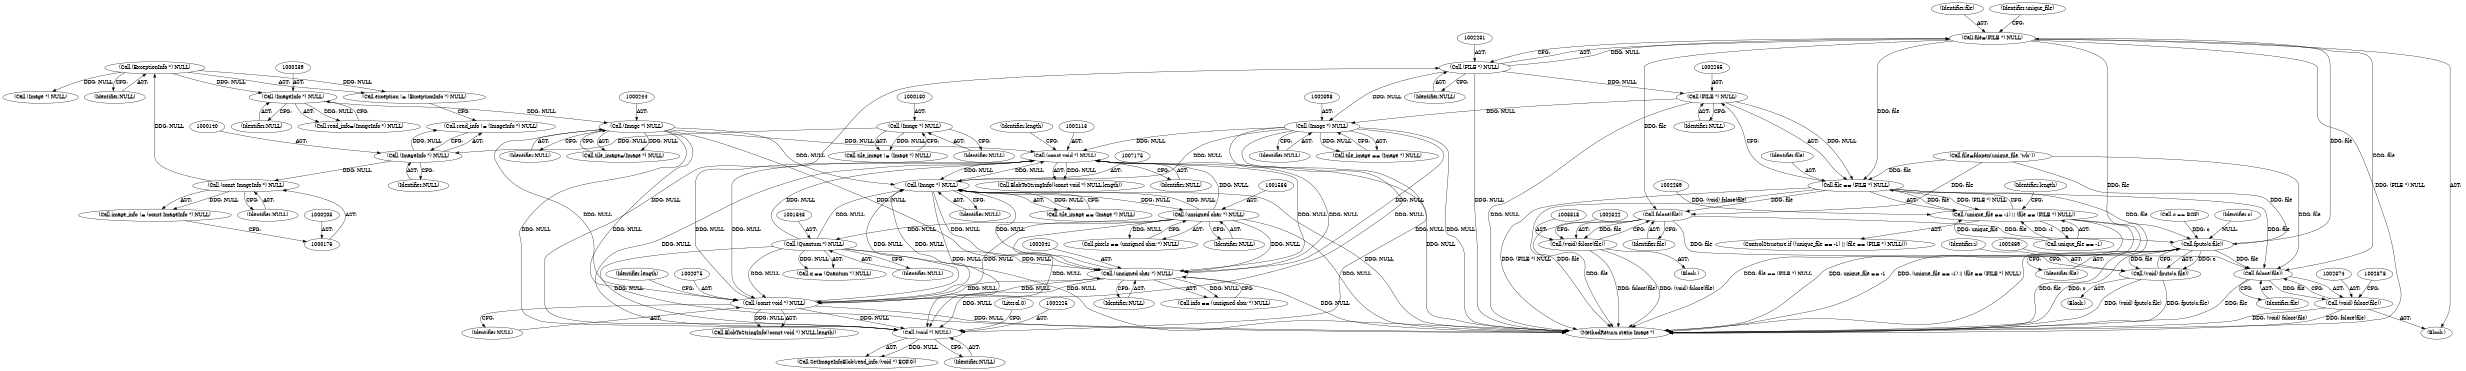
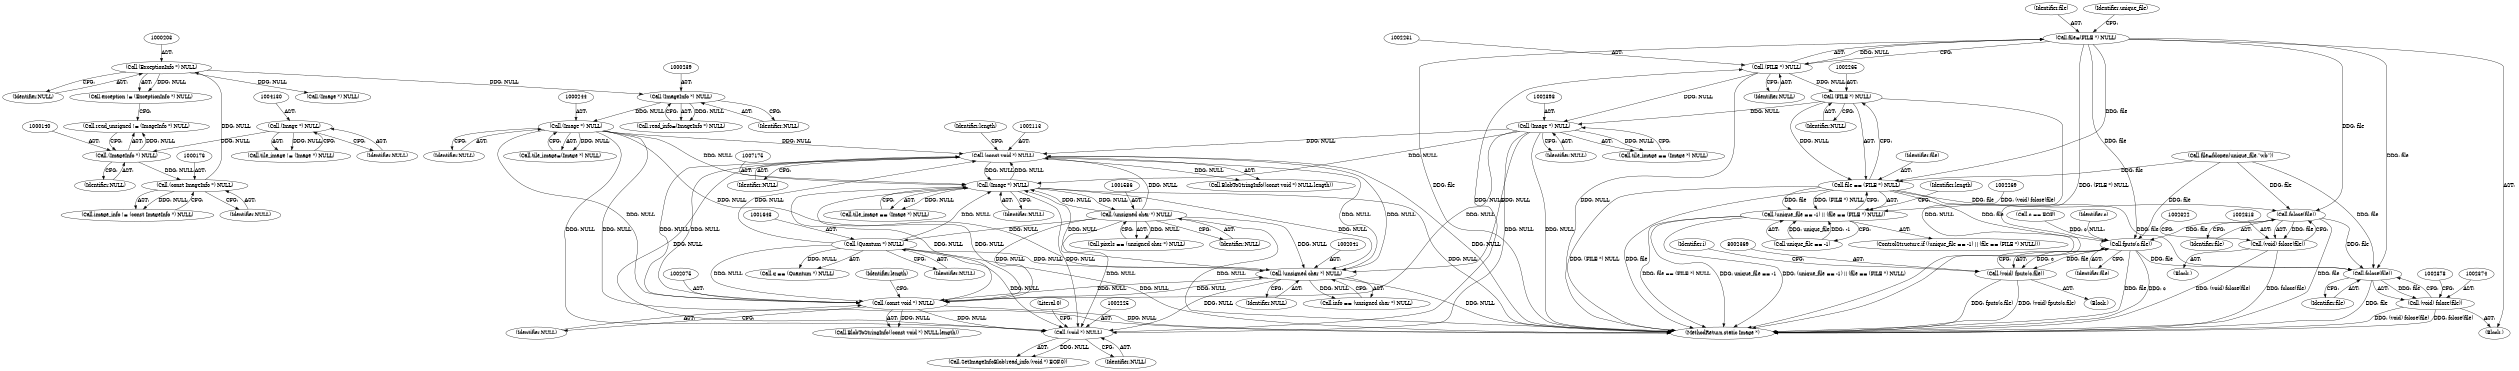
edge "(Call,fputc(c,file))" -> "(Call,file=(FILE *) NULL)": reversed
node "1000130": label "1000130" -> "1004130"
node "(Call,read_info != (ImageInfo *) NULL)": label "(Call,read_info != (ImageInfo *) NULL)" -> "(Call,read_unsigned != (ImageInfo *) NULL)"
node "1003318": label "1003318" -> "1002318"
edge "1000203" -> "1000176": now "1000203" -> "(Call,(ExceptionInfo *) NULL)"
edge "(Call,(unique_file == -1) || (file == (FILE *) NULL))" -> "(Call,unique_file == -1)": label "DDG: " -> "CFG: "
edge "(Call,image_info != (const ImageInfo *) NULL)" -> "1000176": now "(Call,image_info != (const ImageInfo *) NULL)" -> "(Call,(const ImageInfo *) NULL)"
node "1002369": label "1002369" -> "8002369"
